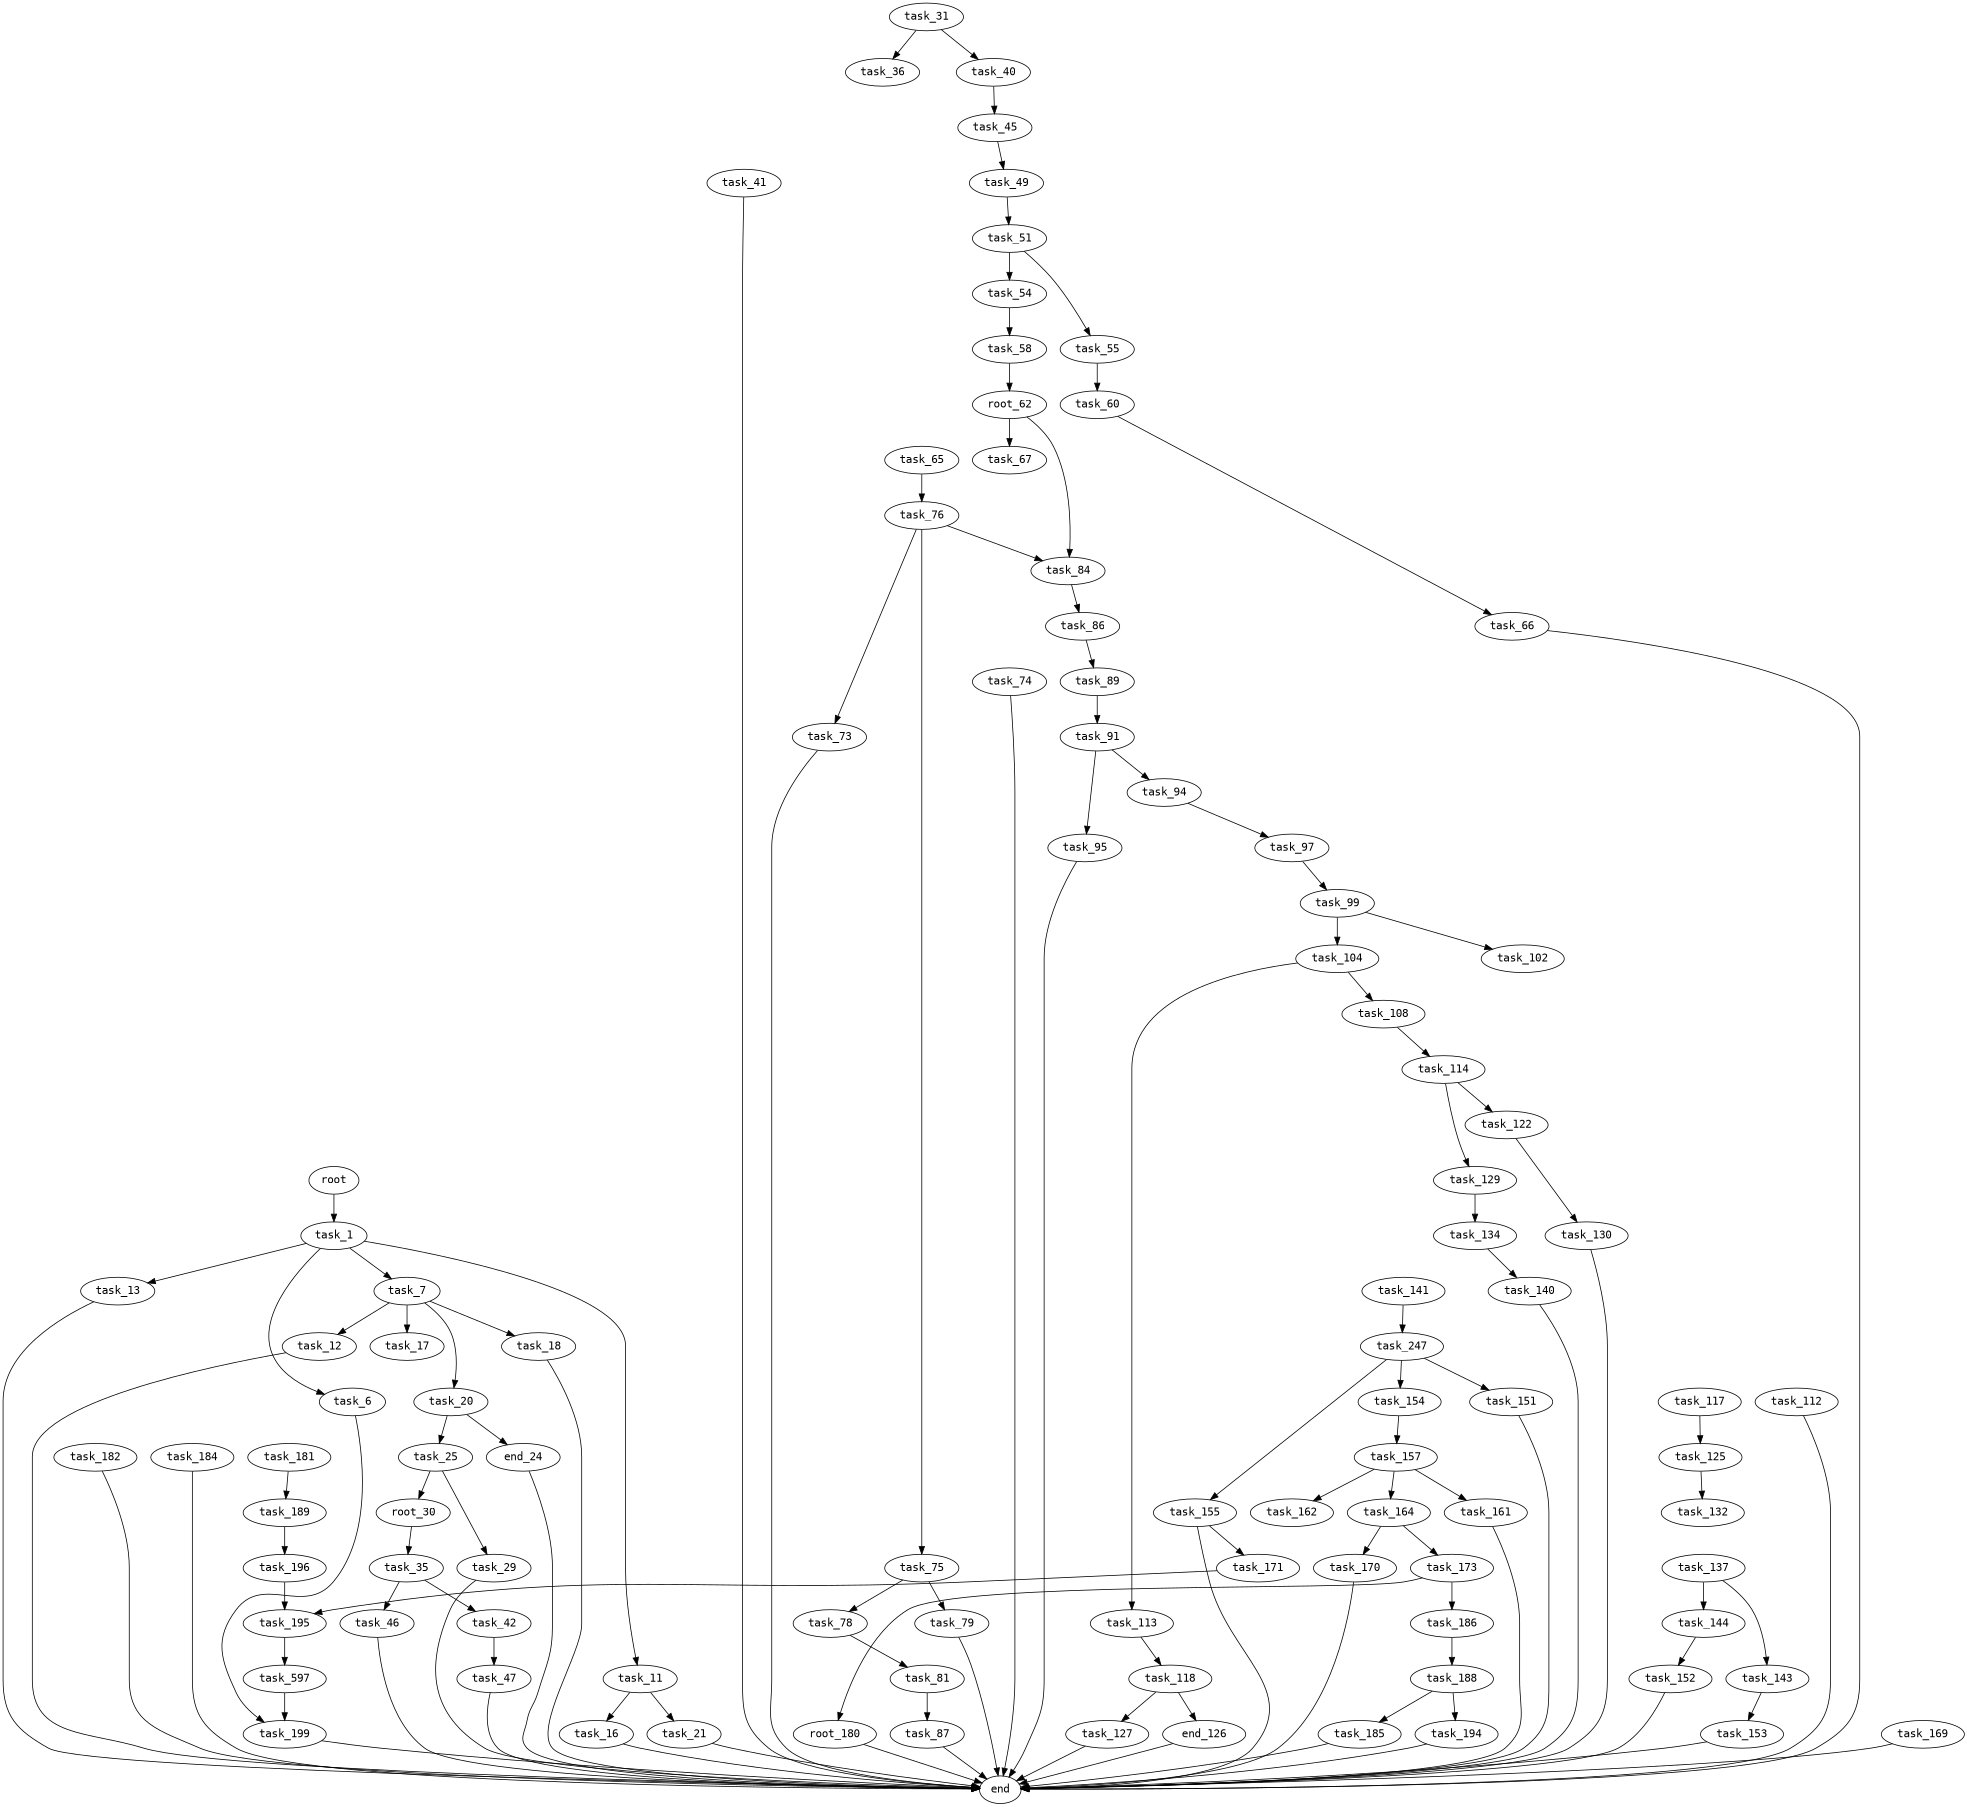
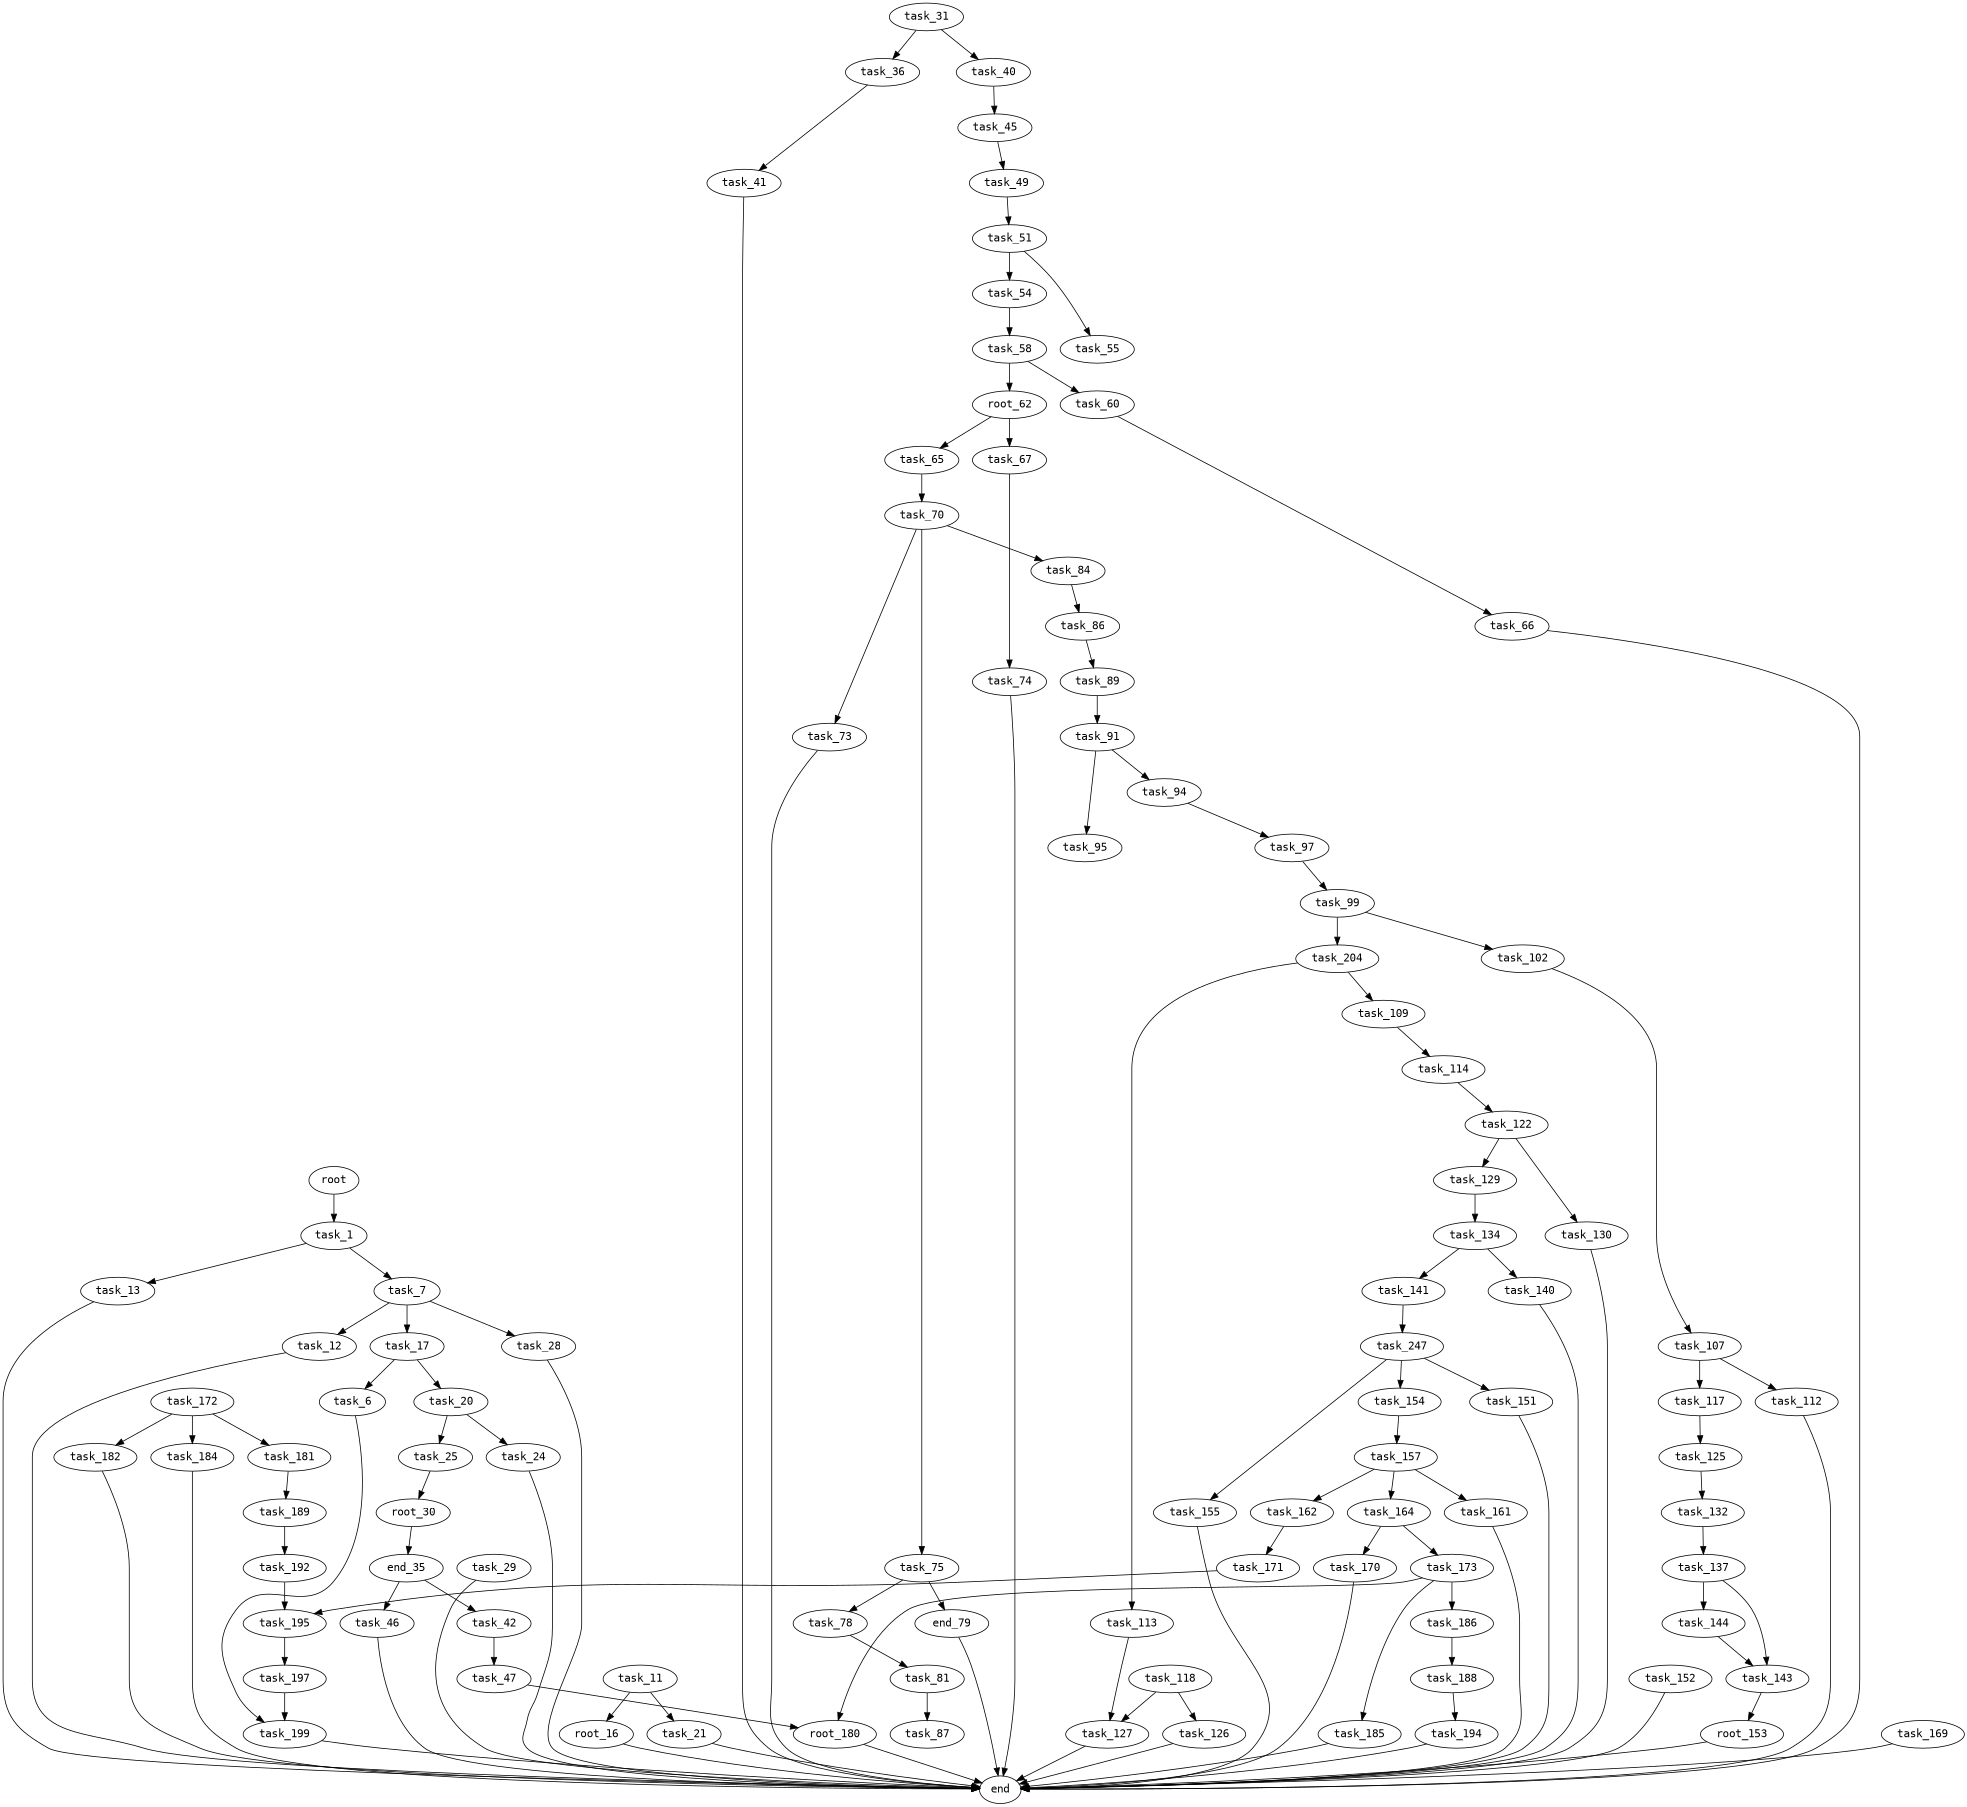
edge "task_36" -> "task_41": added
edge "task_55" -> "task_60": now "task_58" -> "task_60"
edge "root_62" -> "task_84": now "root_62" -> "task_65"
node "task_76": label "task_76" -> "task_70"
edge "task_67" -> "task_74": added
node "task_104": label "task_104" -> "task_204"
node "task_108": label "task_108" -> "task_109"
edge "task_114" -> "task_129": now "task_122" -> "task_129"
edge "task_134" -> "task_141": added
edge "task_95" -> "end": removed
edge "task_1" -> "task_6": now "task_17" -> "task_6"
edge "task_7" -> "task_20": now "task_17" -> "task_20"
node "task_18": label "task_18" -> "task_28"
node "task_107": added
edge "task_1" -> "task_11": removed
node "task_172": added
node "end_24": label "end_24" -> "task_24"
edge "task_25" -> "task_29": removed
edge "task_132" -> "task_137": added
edge "task_155" -> "task_171": now "task_162" -> "task_171"
node "task_196": label "task_196" -> "task_192"
node "task_35": label "task_35" -> "end_35"
node "task_79": label "task_79" -> "end_79"
edge "task_113" -> "task_118": now "task_113" -> "task_127"
edge "task_144" -> "task_152": now "task_144" -> "task_143"
node "task_597": label "task_597" -> "task_197"
edge "task_188" -> "task_185": now "task_173" -> "task_185"
node "task_16": label "task_16" -> "root_16"
node "end_126": label "end_126" -> "task_126"
node "task_153": label "task_153" -> "root_153"
edge "task_87" -> "end": removed
edge "task_47" -> "end": now "task_47" -> "root_180"
